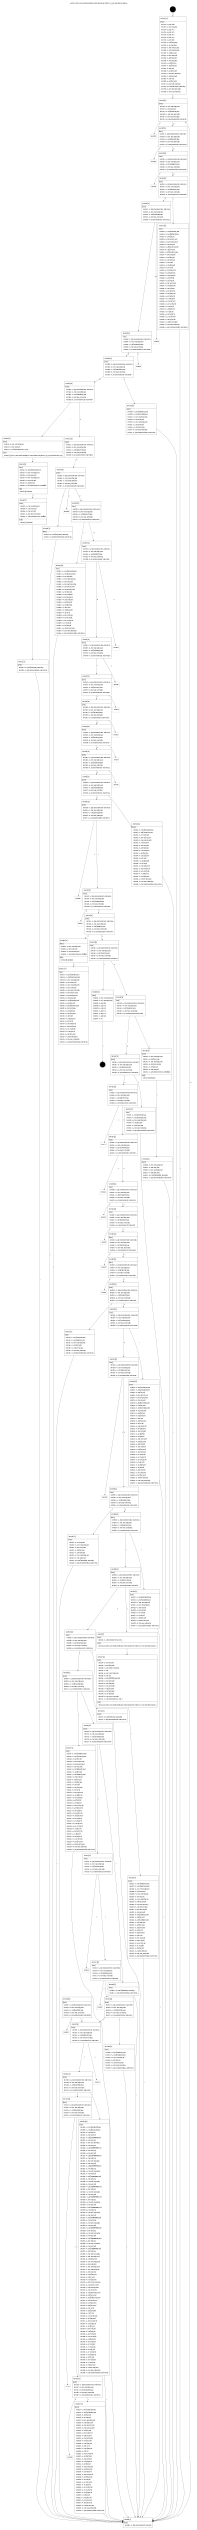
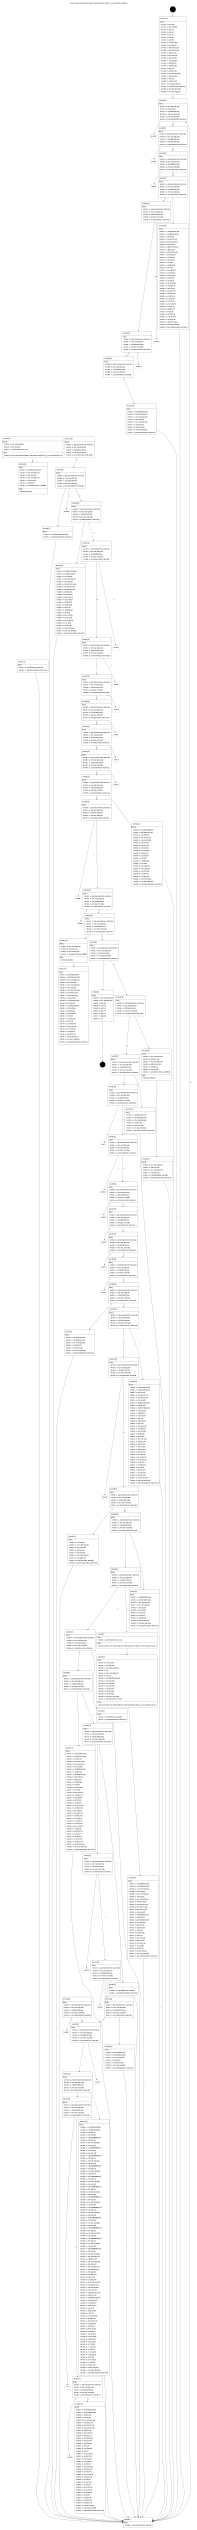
node "0x4018a7 [28]": removed
node "0x402397 [21]": removed
